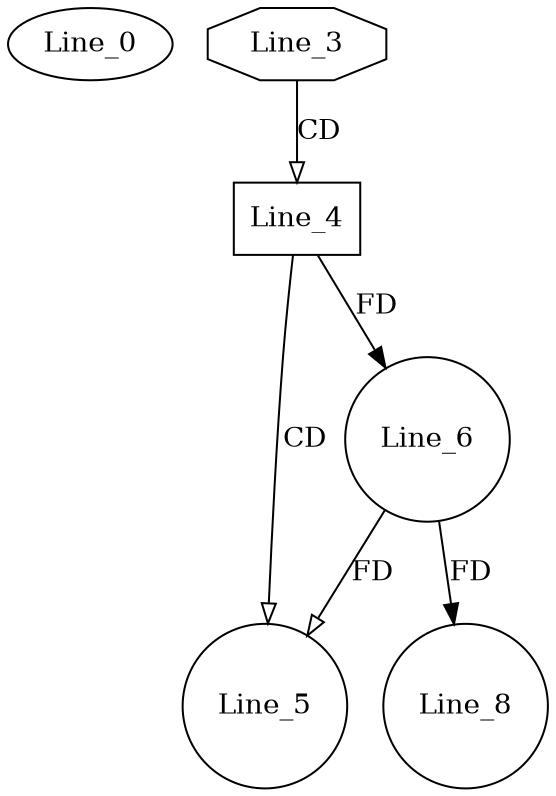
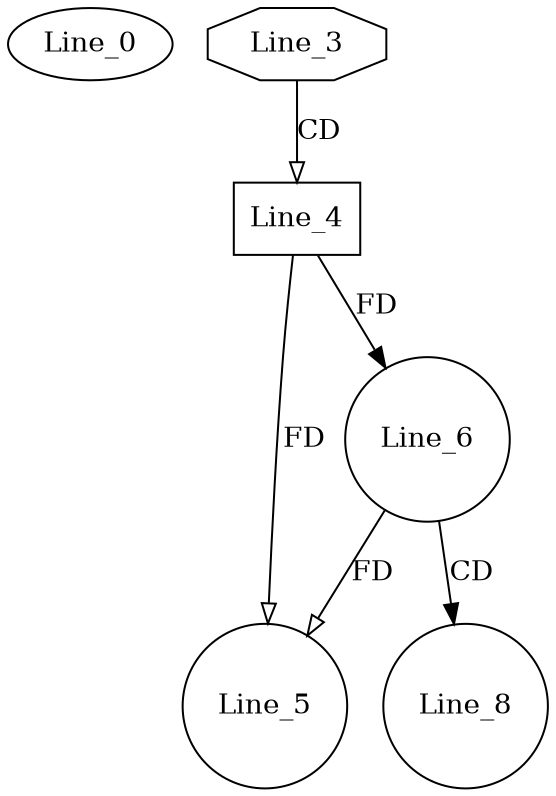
edge "Line_4" -> "Line_5": label "CD" -> "FD"
edge "Line_6" -> "Line_8": label "FD" -> "CD"
